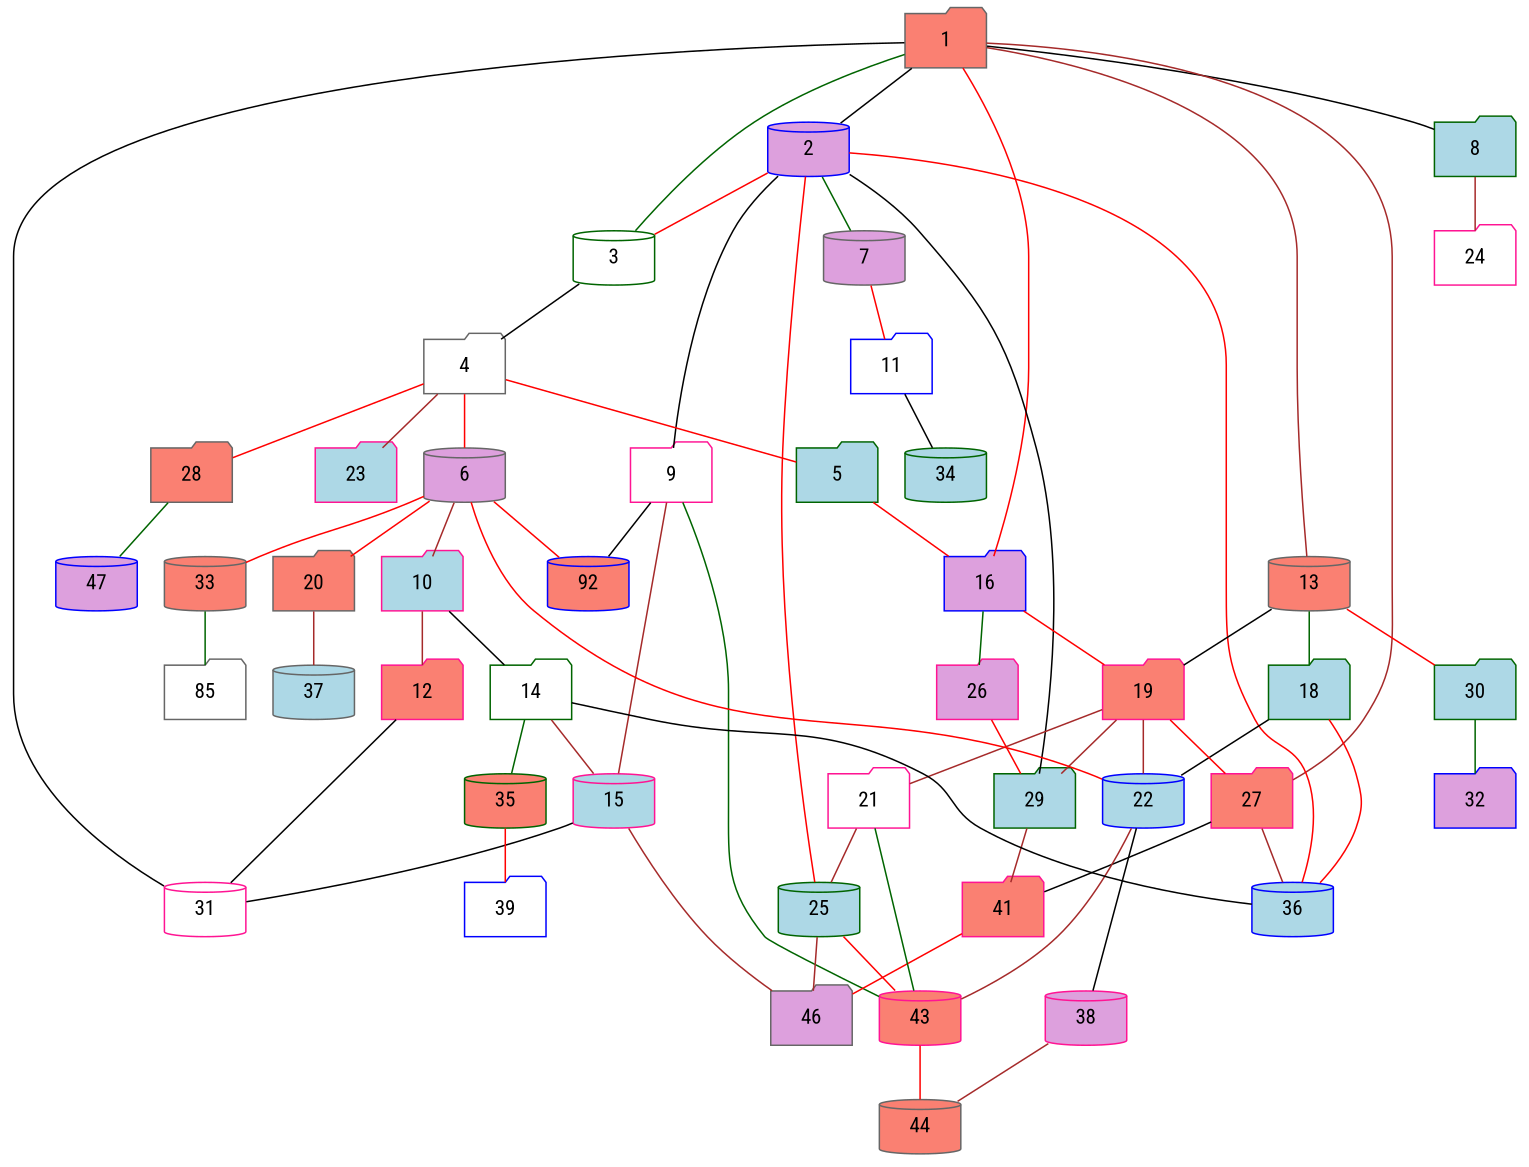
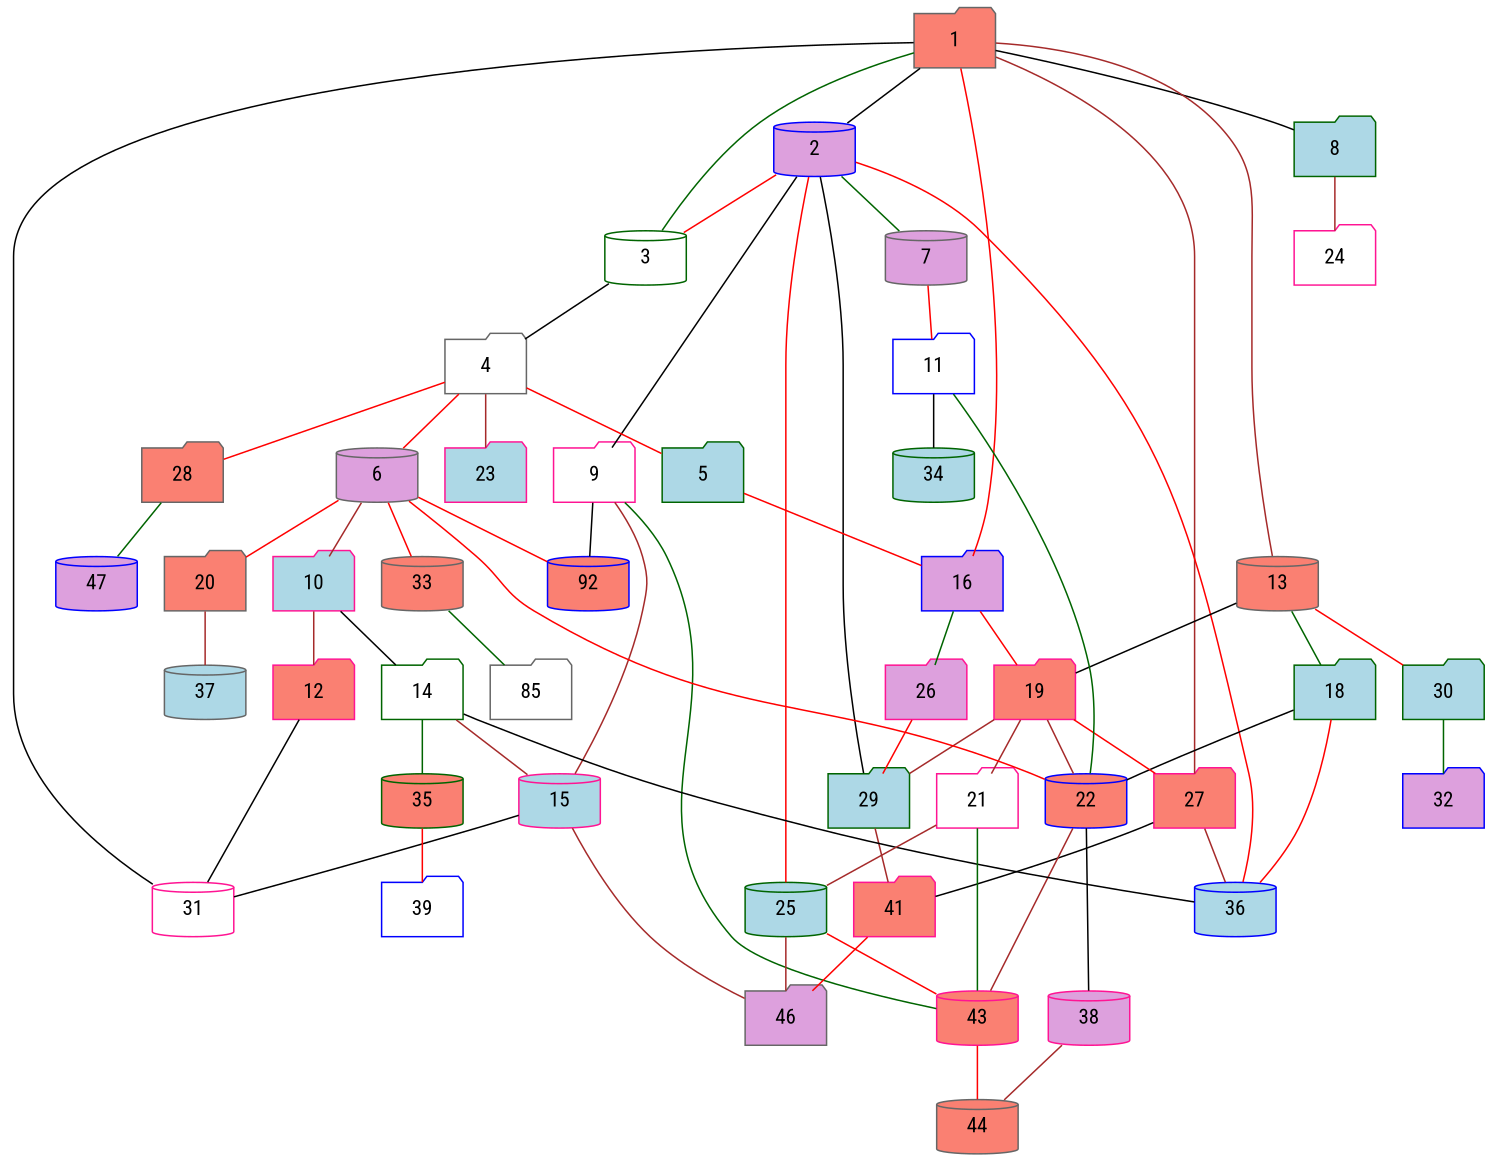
edge "11" -- "22": added
node "22": fillcolor lightblue -> salmon
